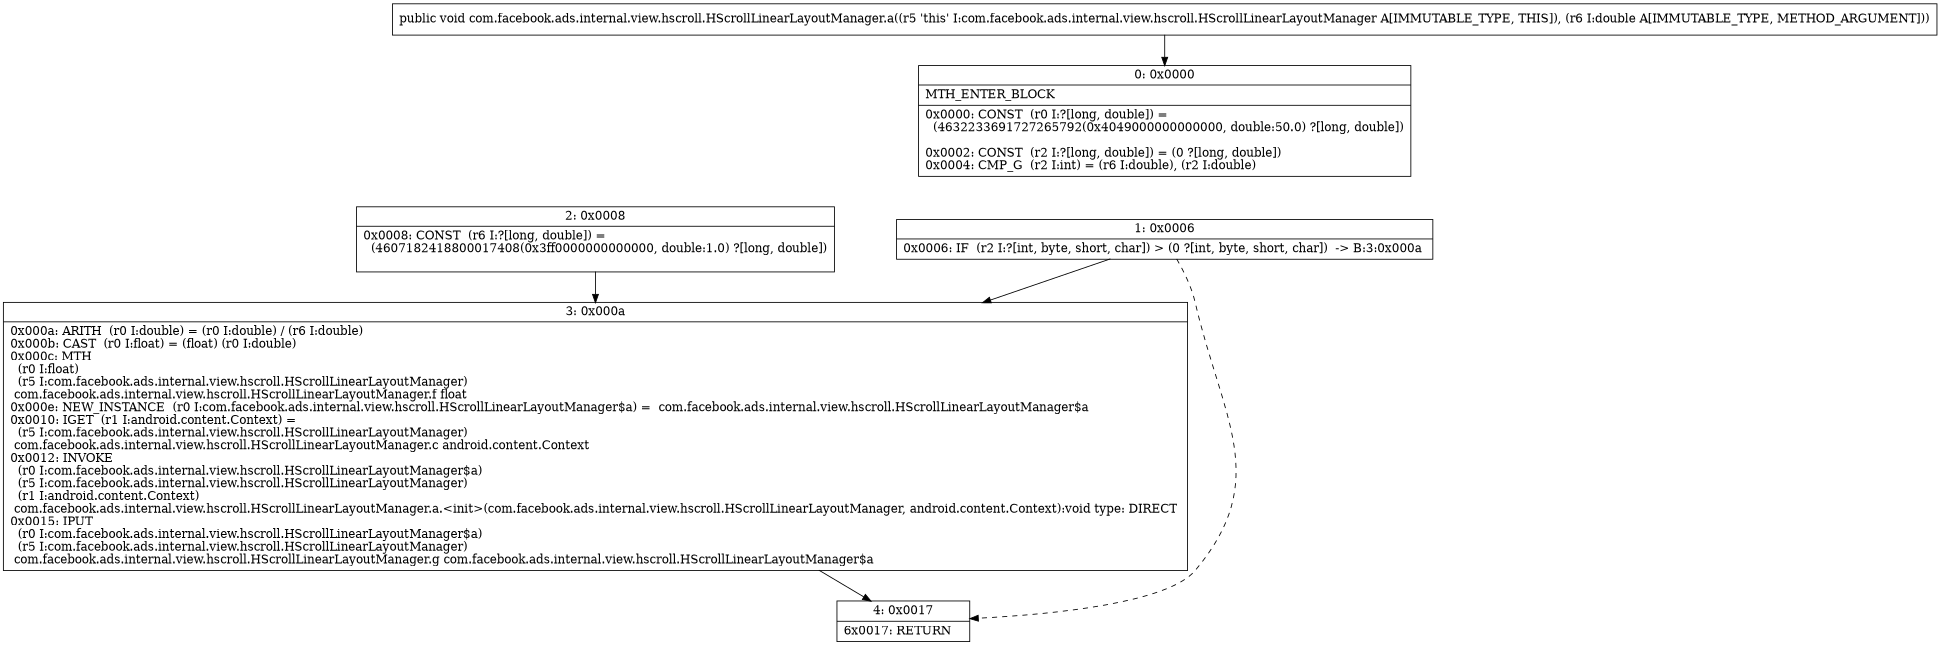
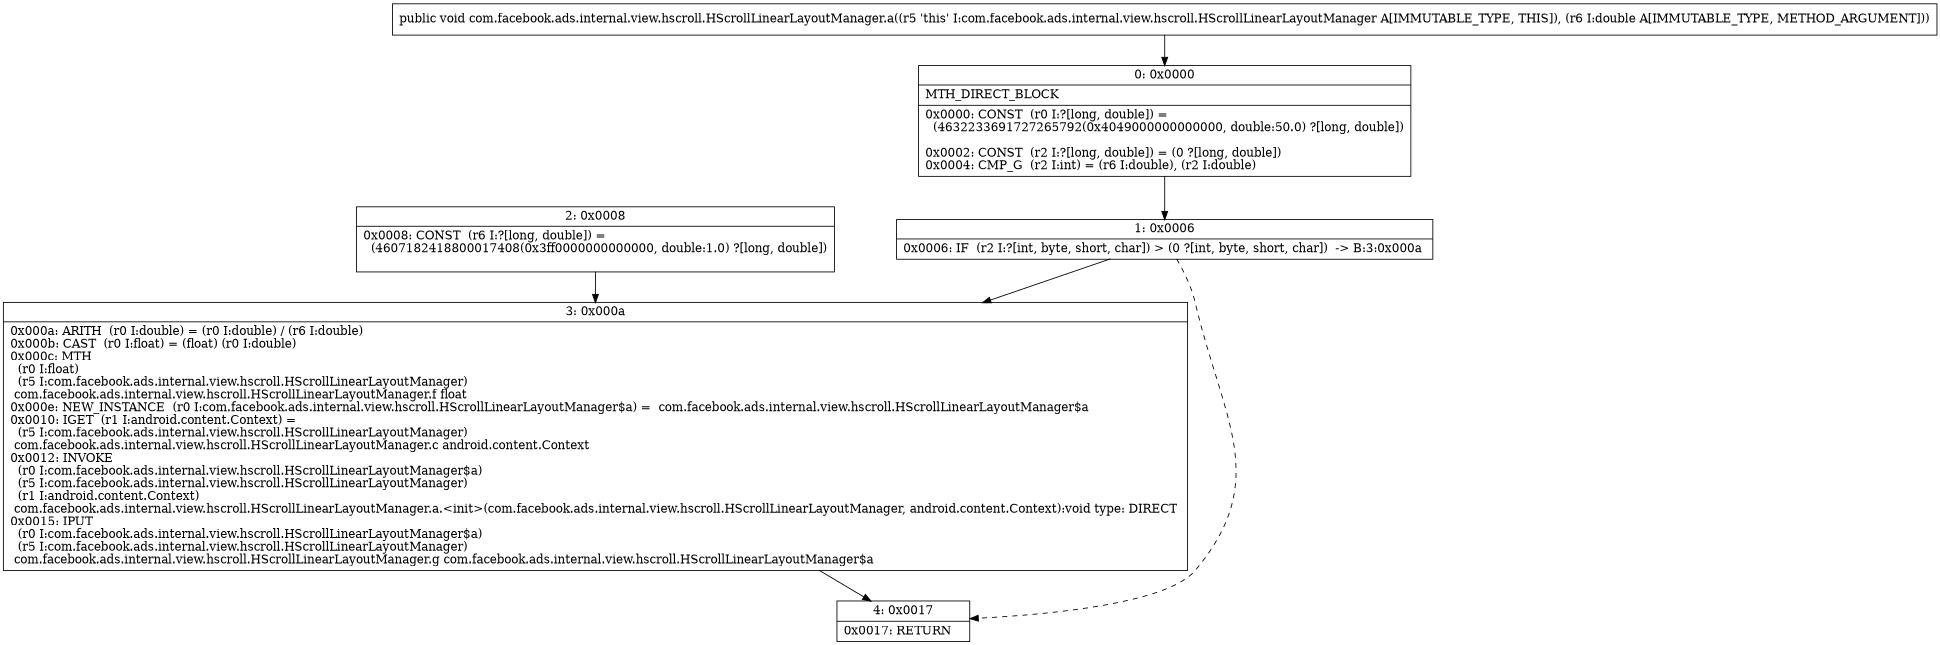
node "0: 0x0000": text "MTH_ENTER_BLOCK" -> "MTH_DIRECT_BLOCK"
edge "0: 0x0000" -> "1: 0x0006": added
node "4: 0x0017": text "6x0017: RETURN" -> "0x0017: RETURN"
